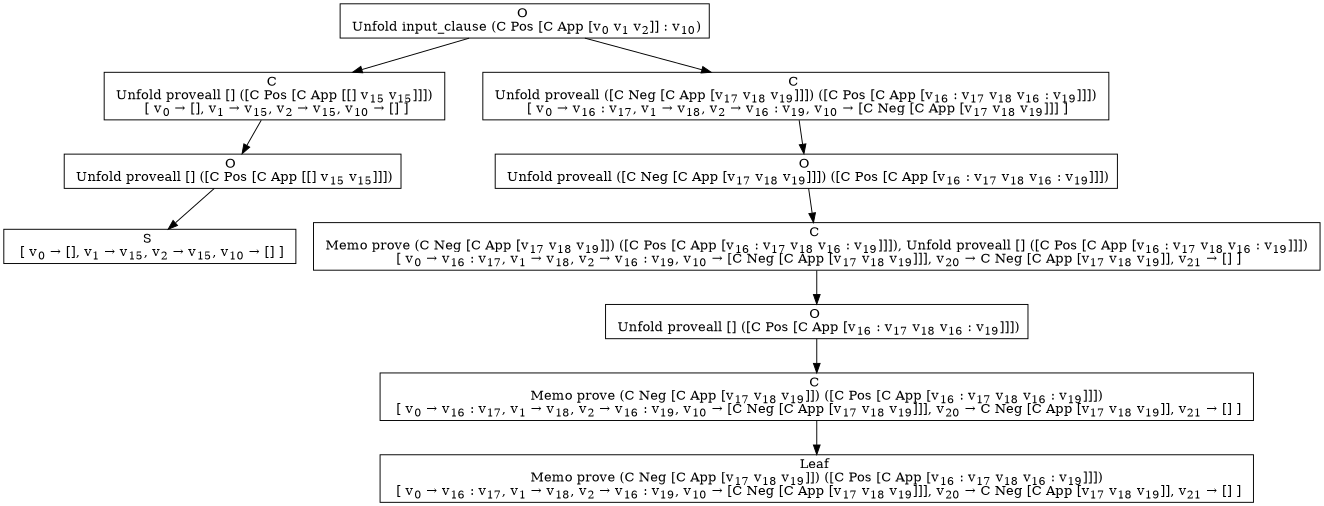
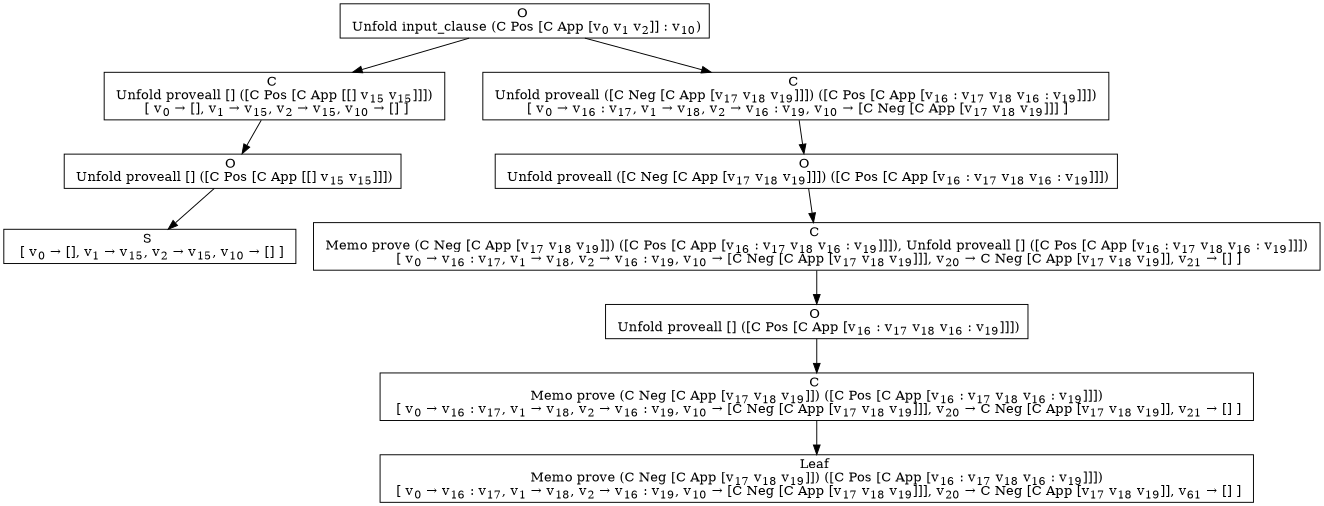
node "Leaf": text "21" -> "61"
